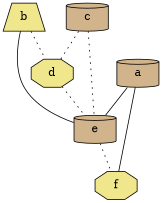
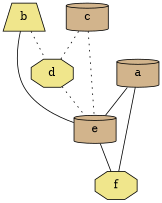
edge "e" -- "f": style dotted -> solid
